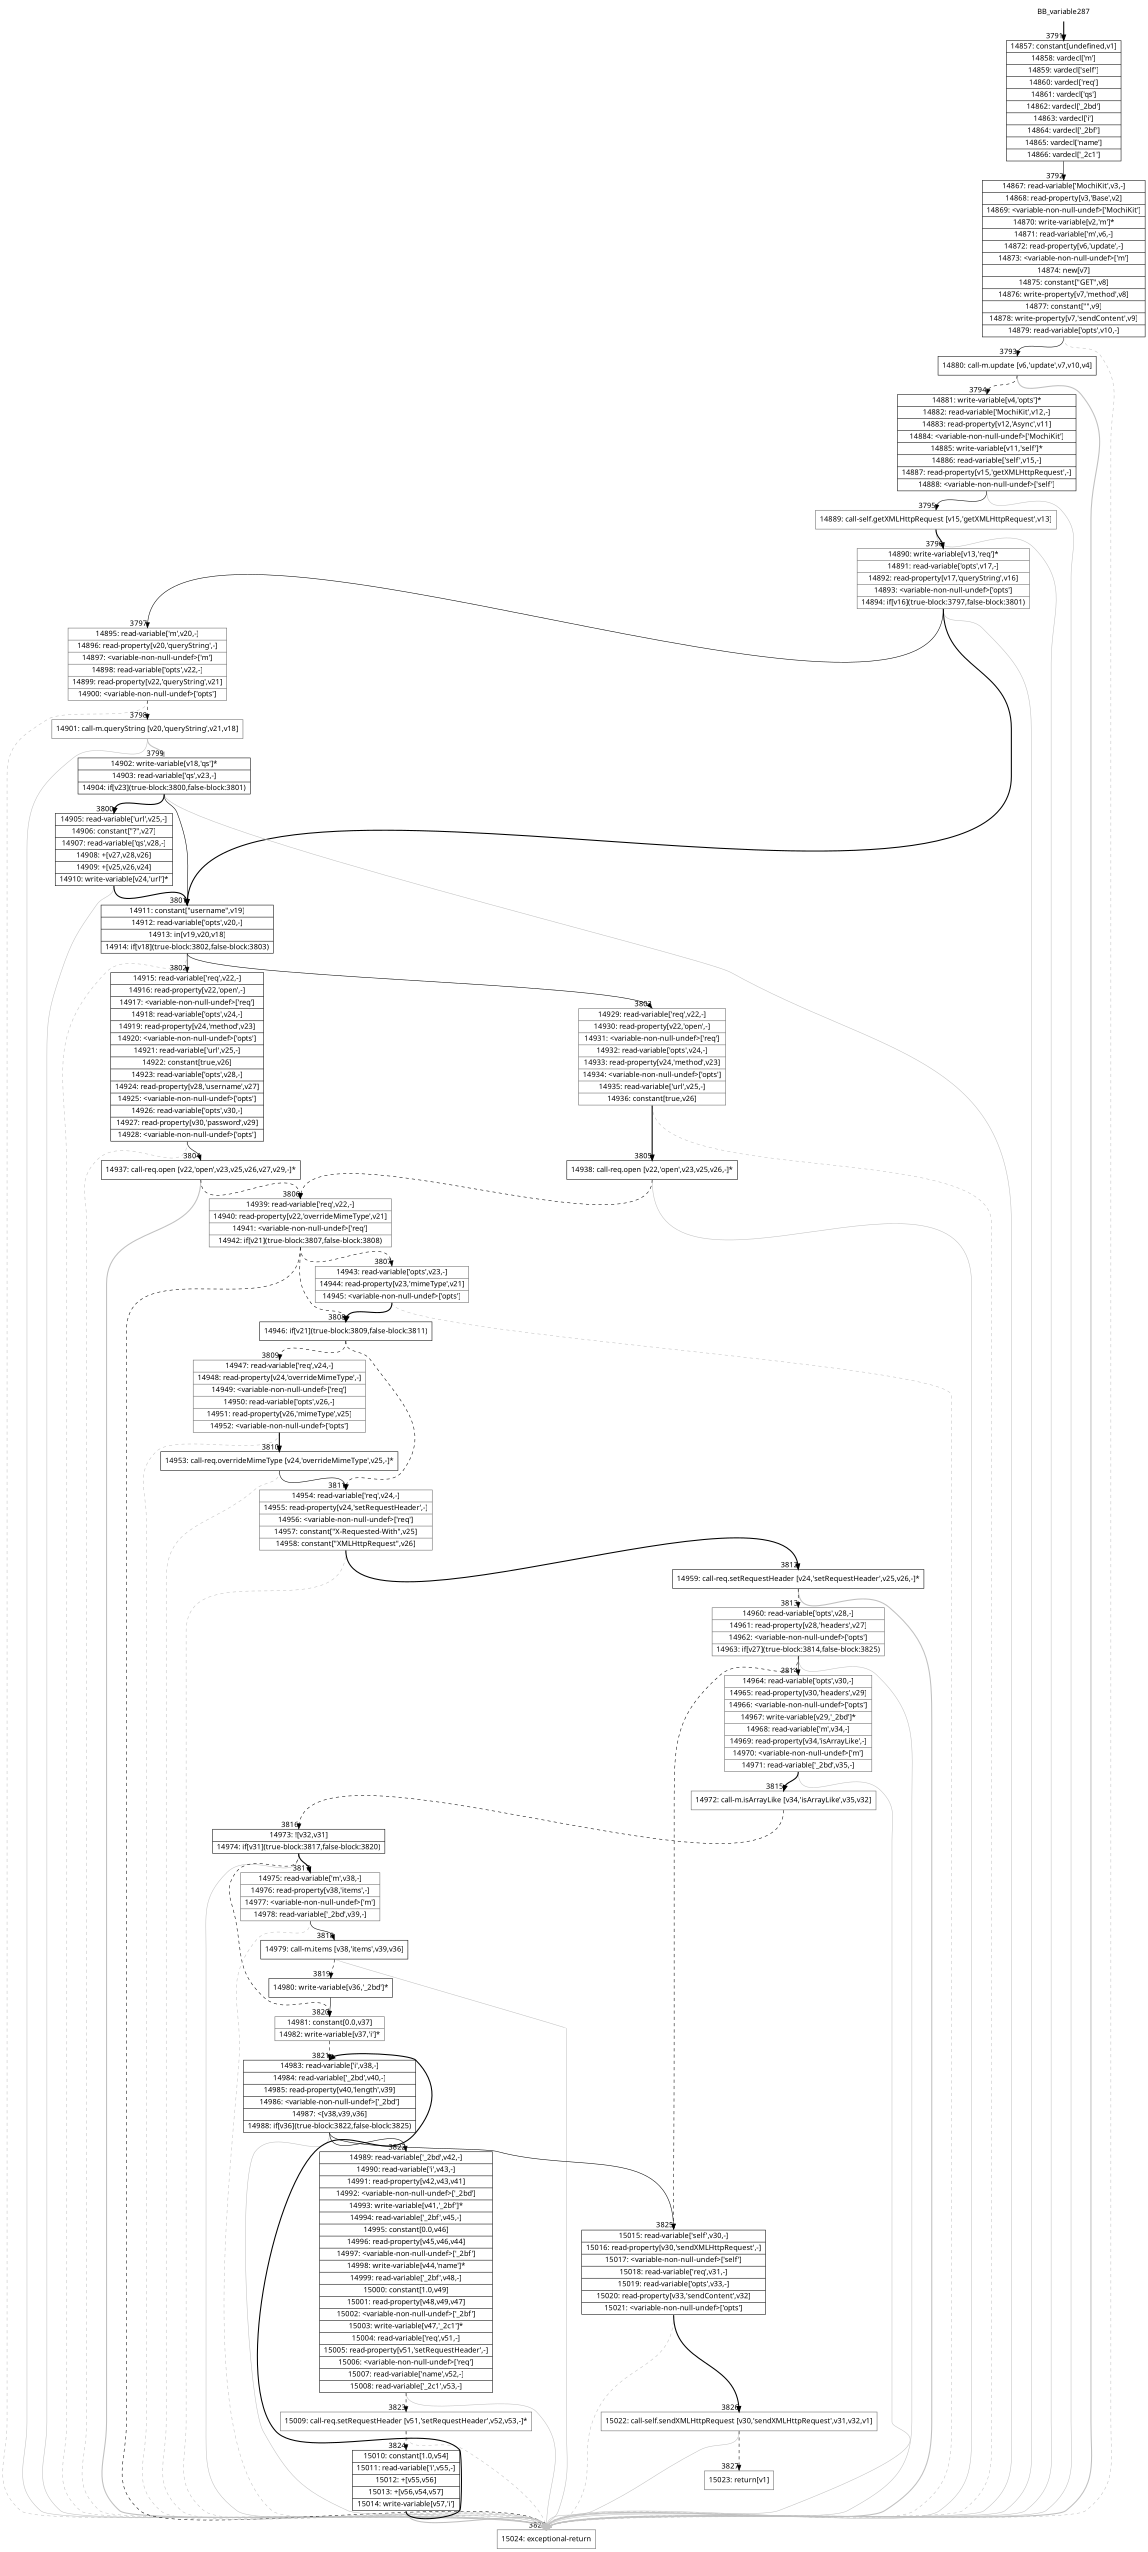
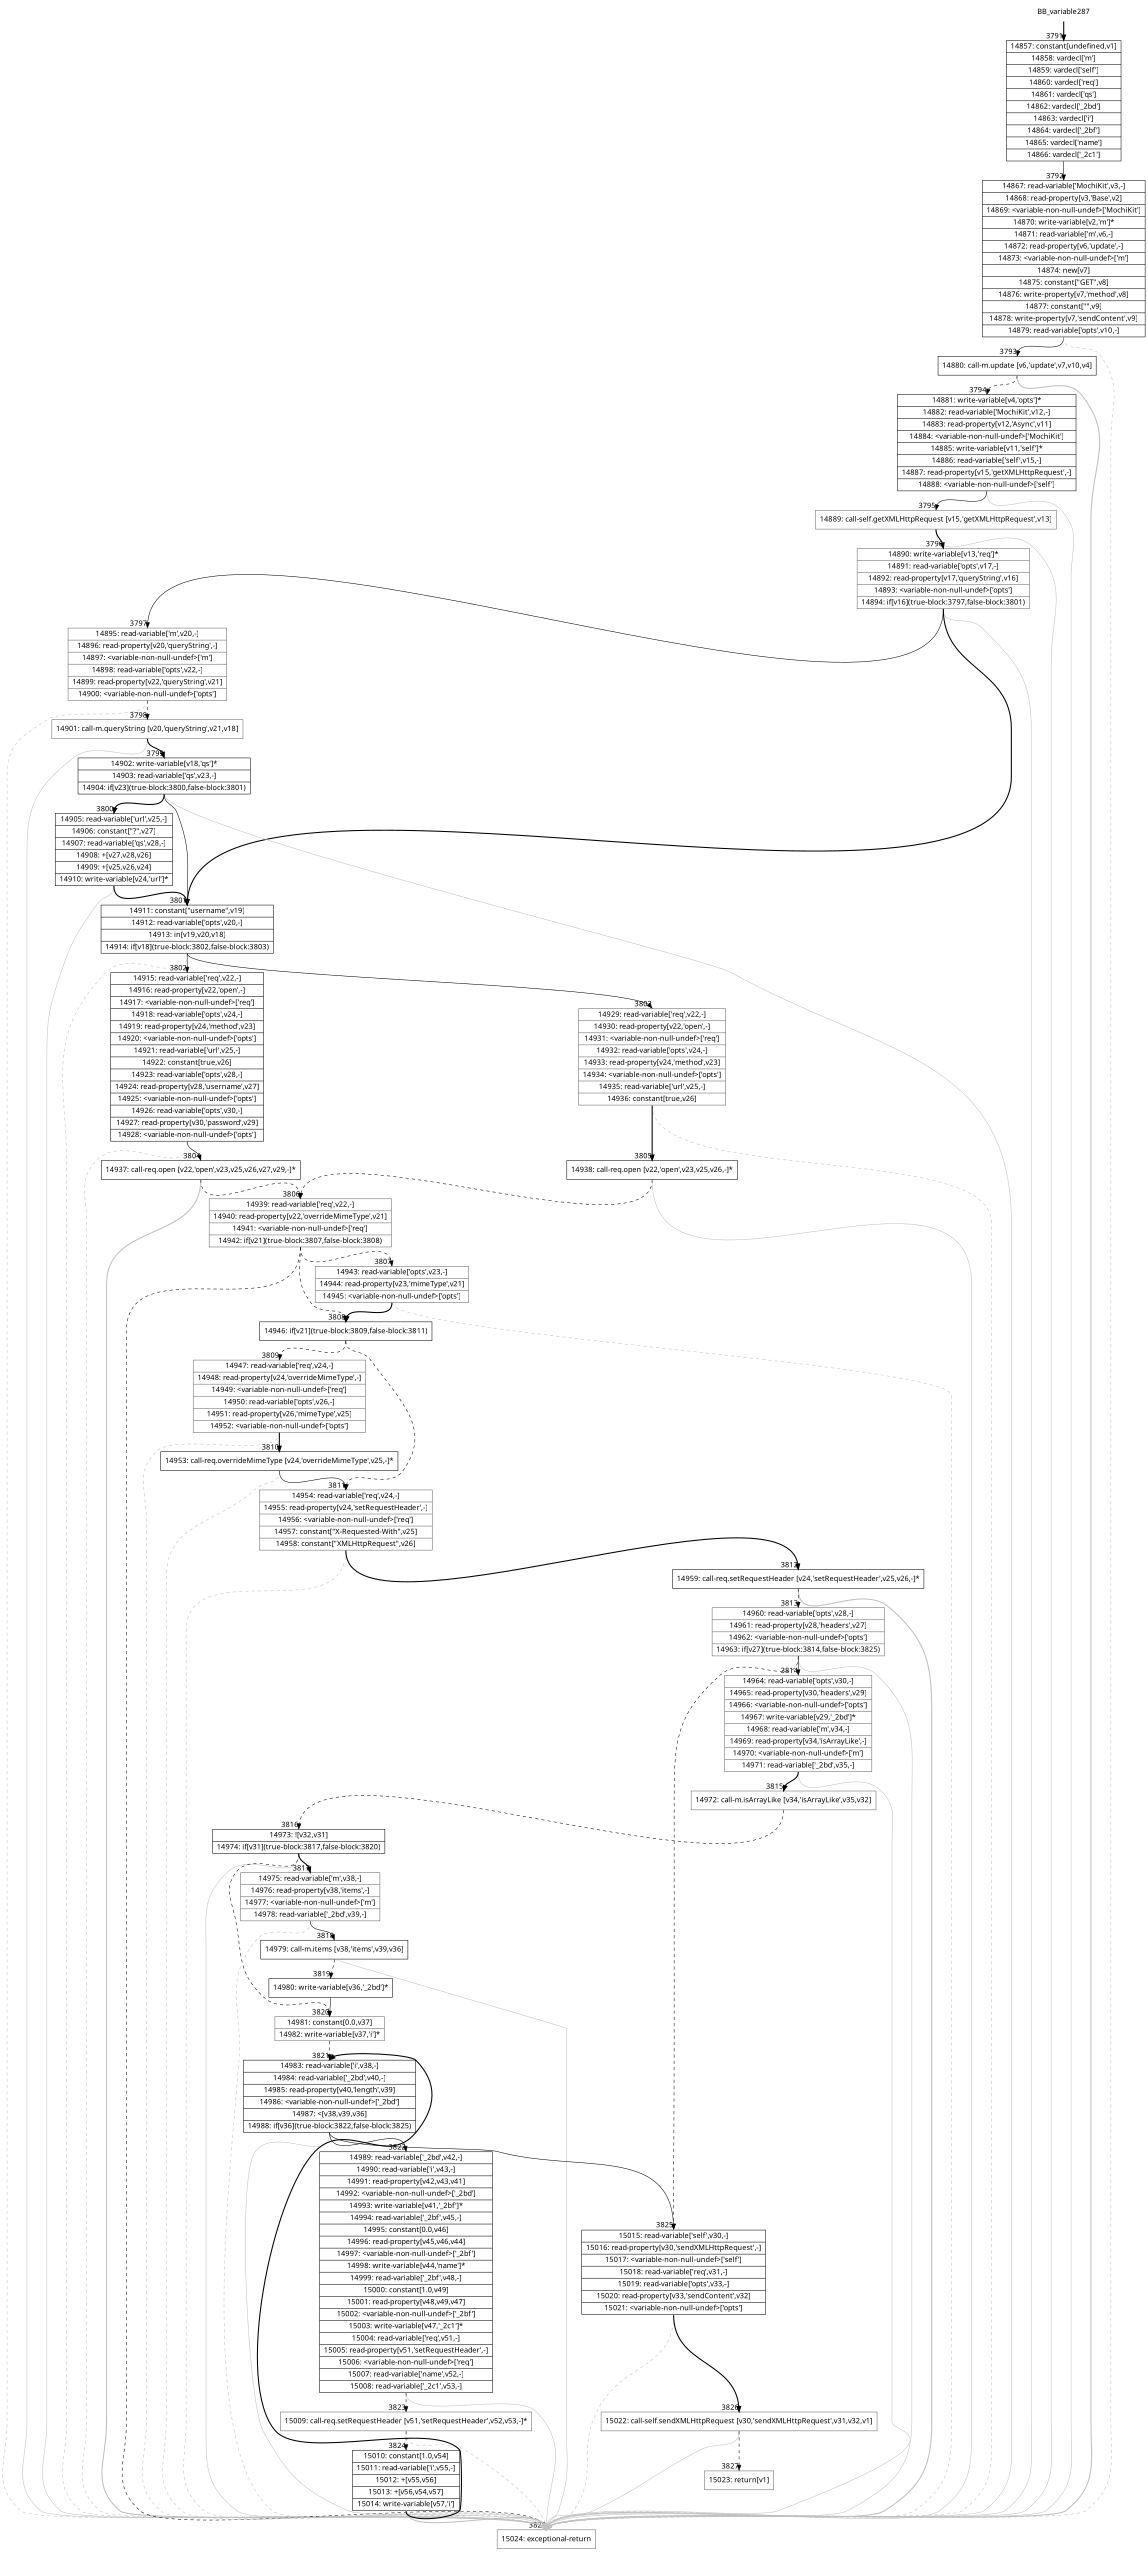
edge "14901: call-m.queryString [v20,'queryString',v21,v18]" -> "14902: write-variable[v18,'qs']*": color gray -> black
